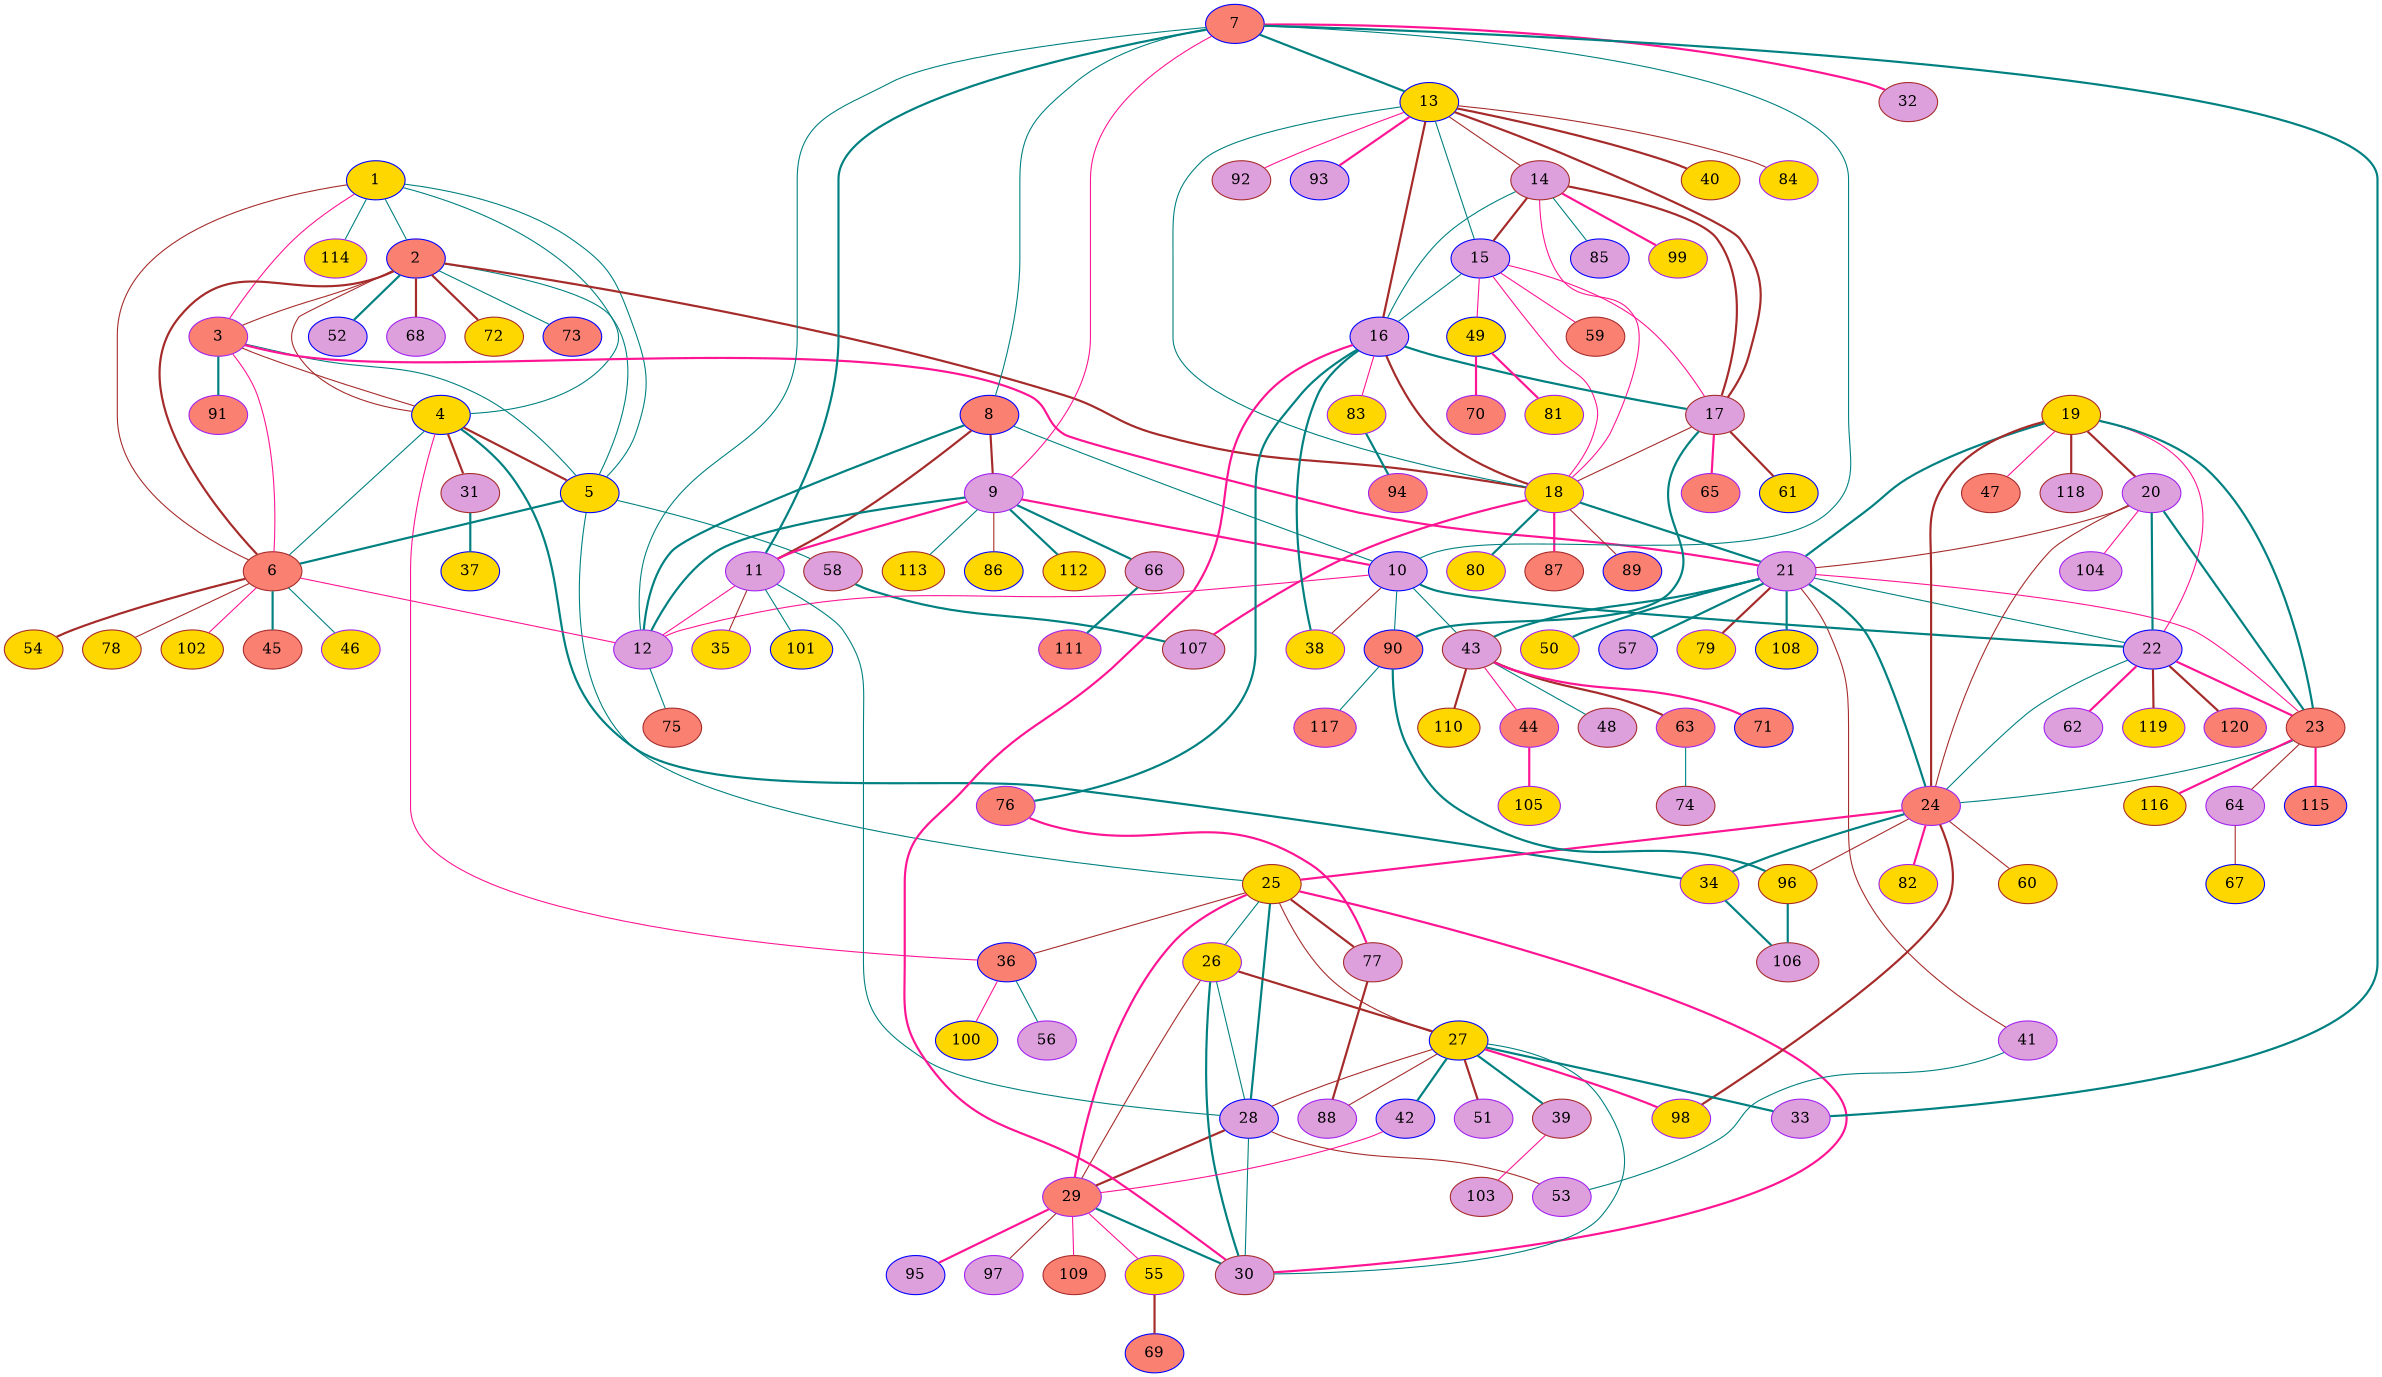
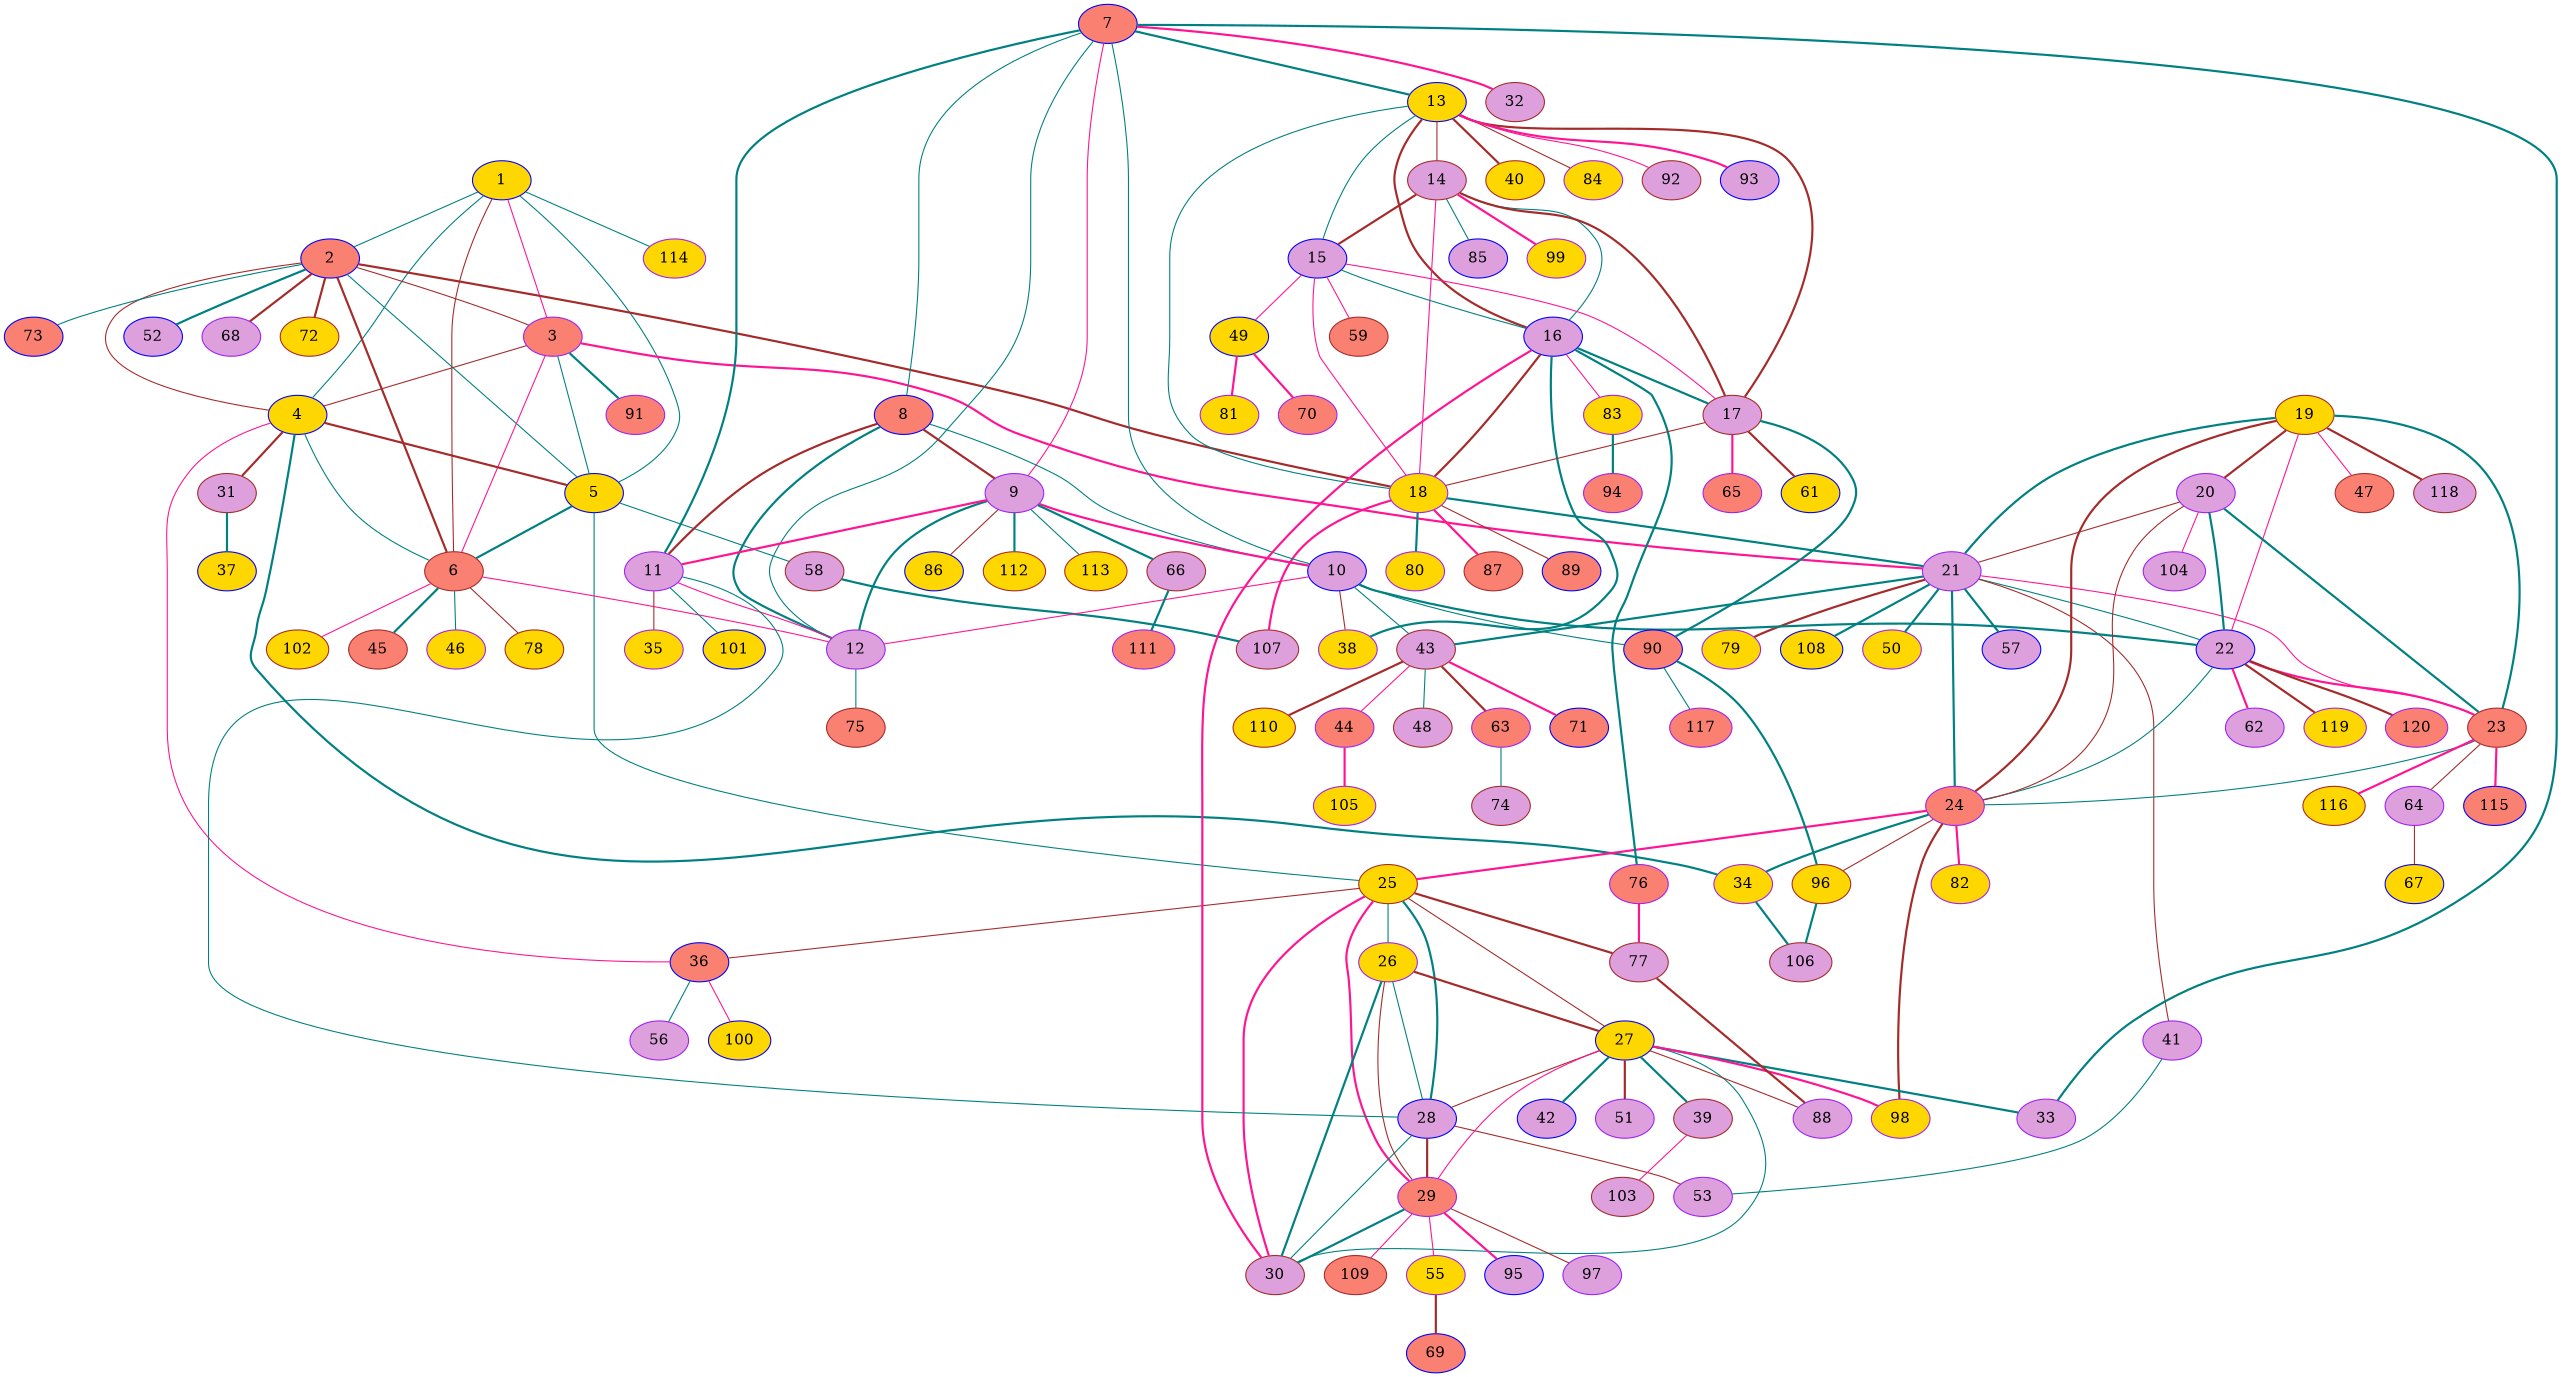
node "54": removed
node "60": removed
edge "42" -- "29": now "27" -- "29"
